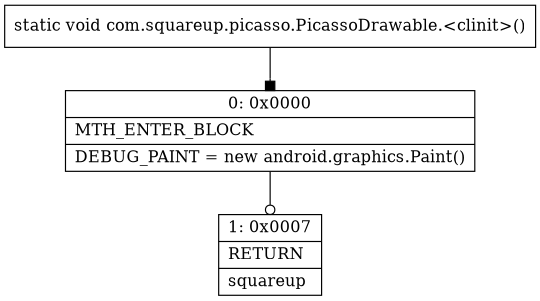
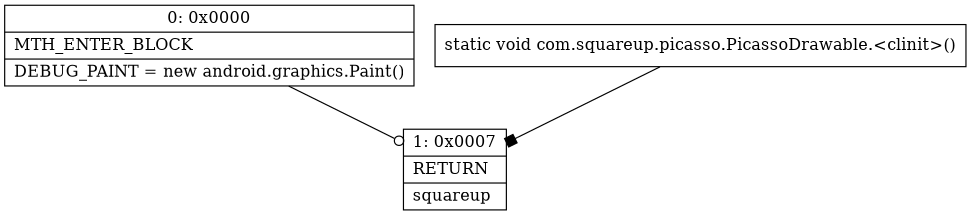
edge "static void com.squareup.picasso.PicassoDrawable.<clinit>()" -> "0: 0x0000": now "static void com.squareup.picasso.PicassoDrawable.<clinit>()" -> "1: 0x0007"
